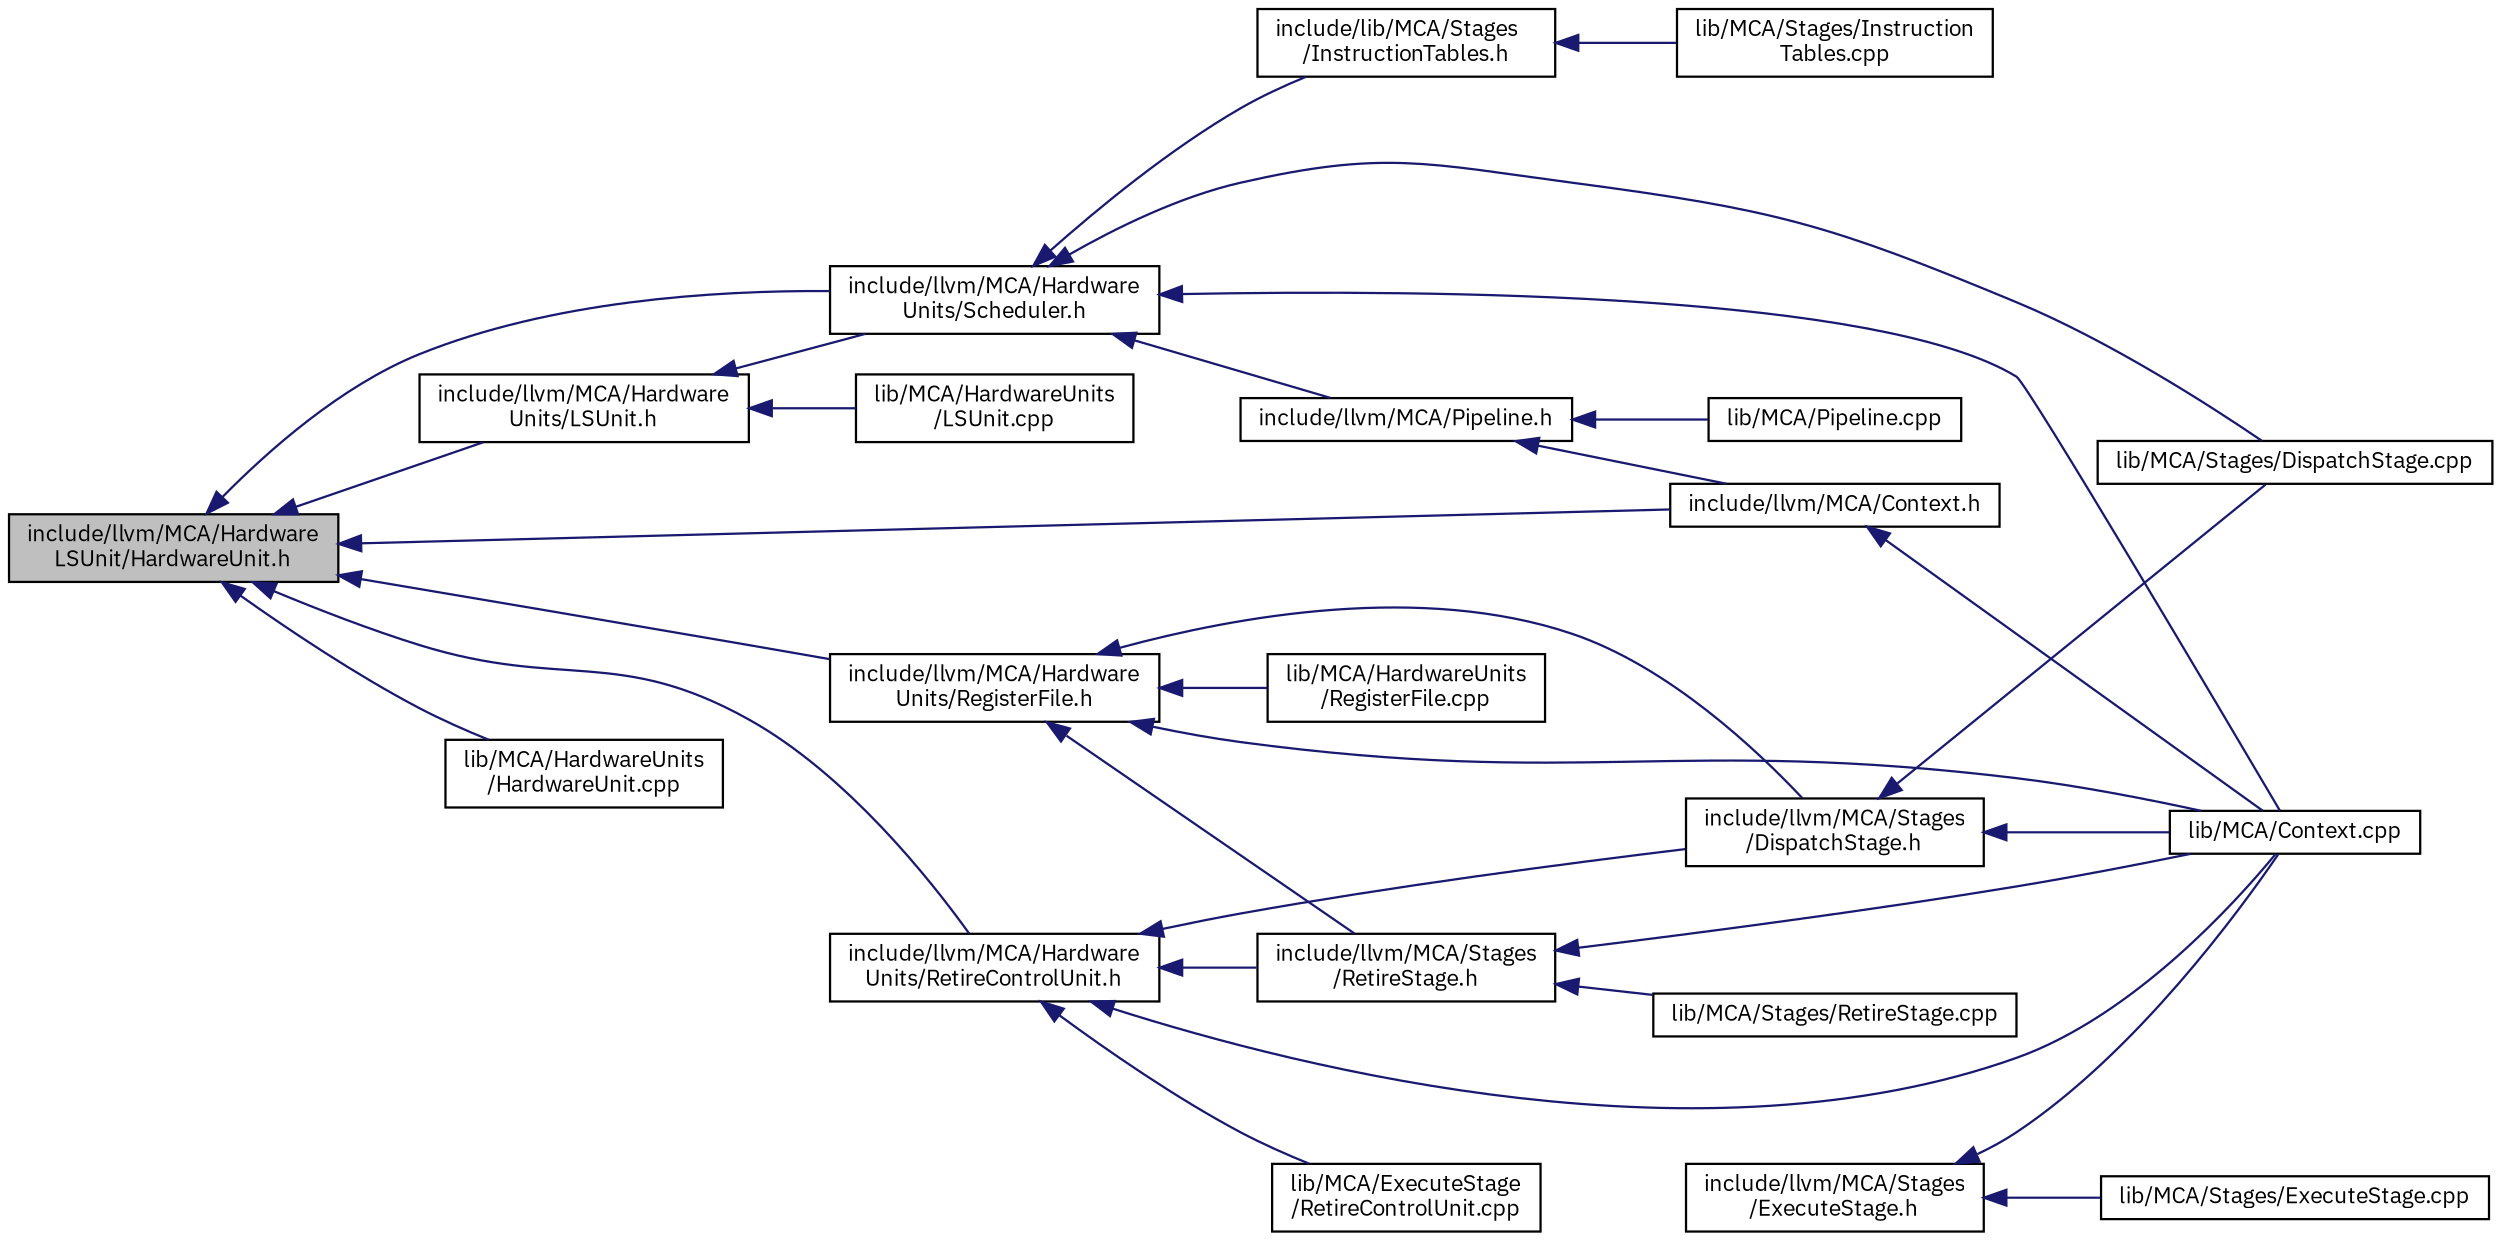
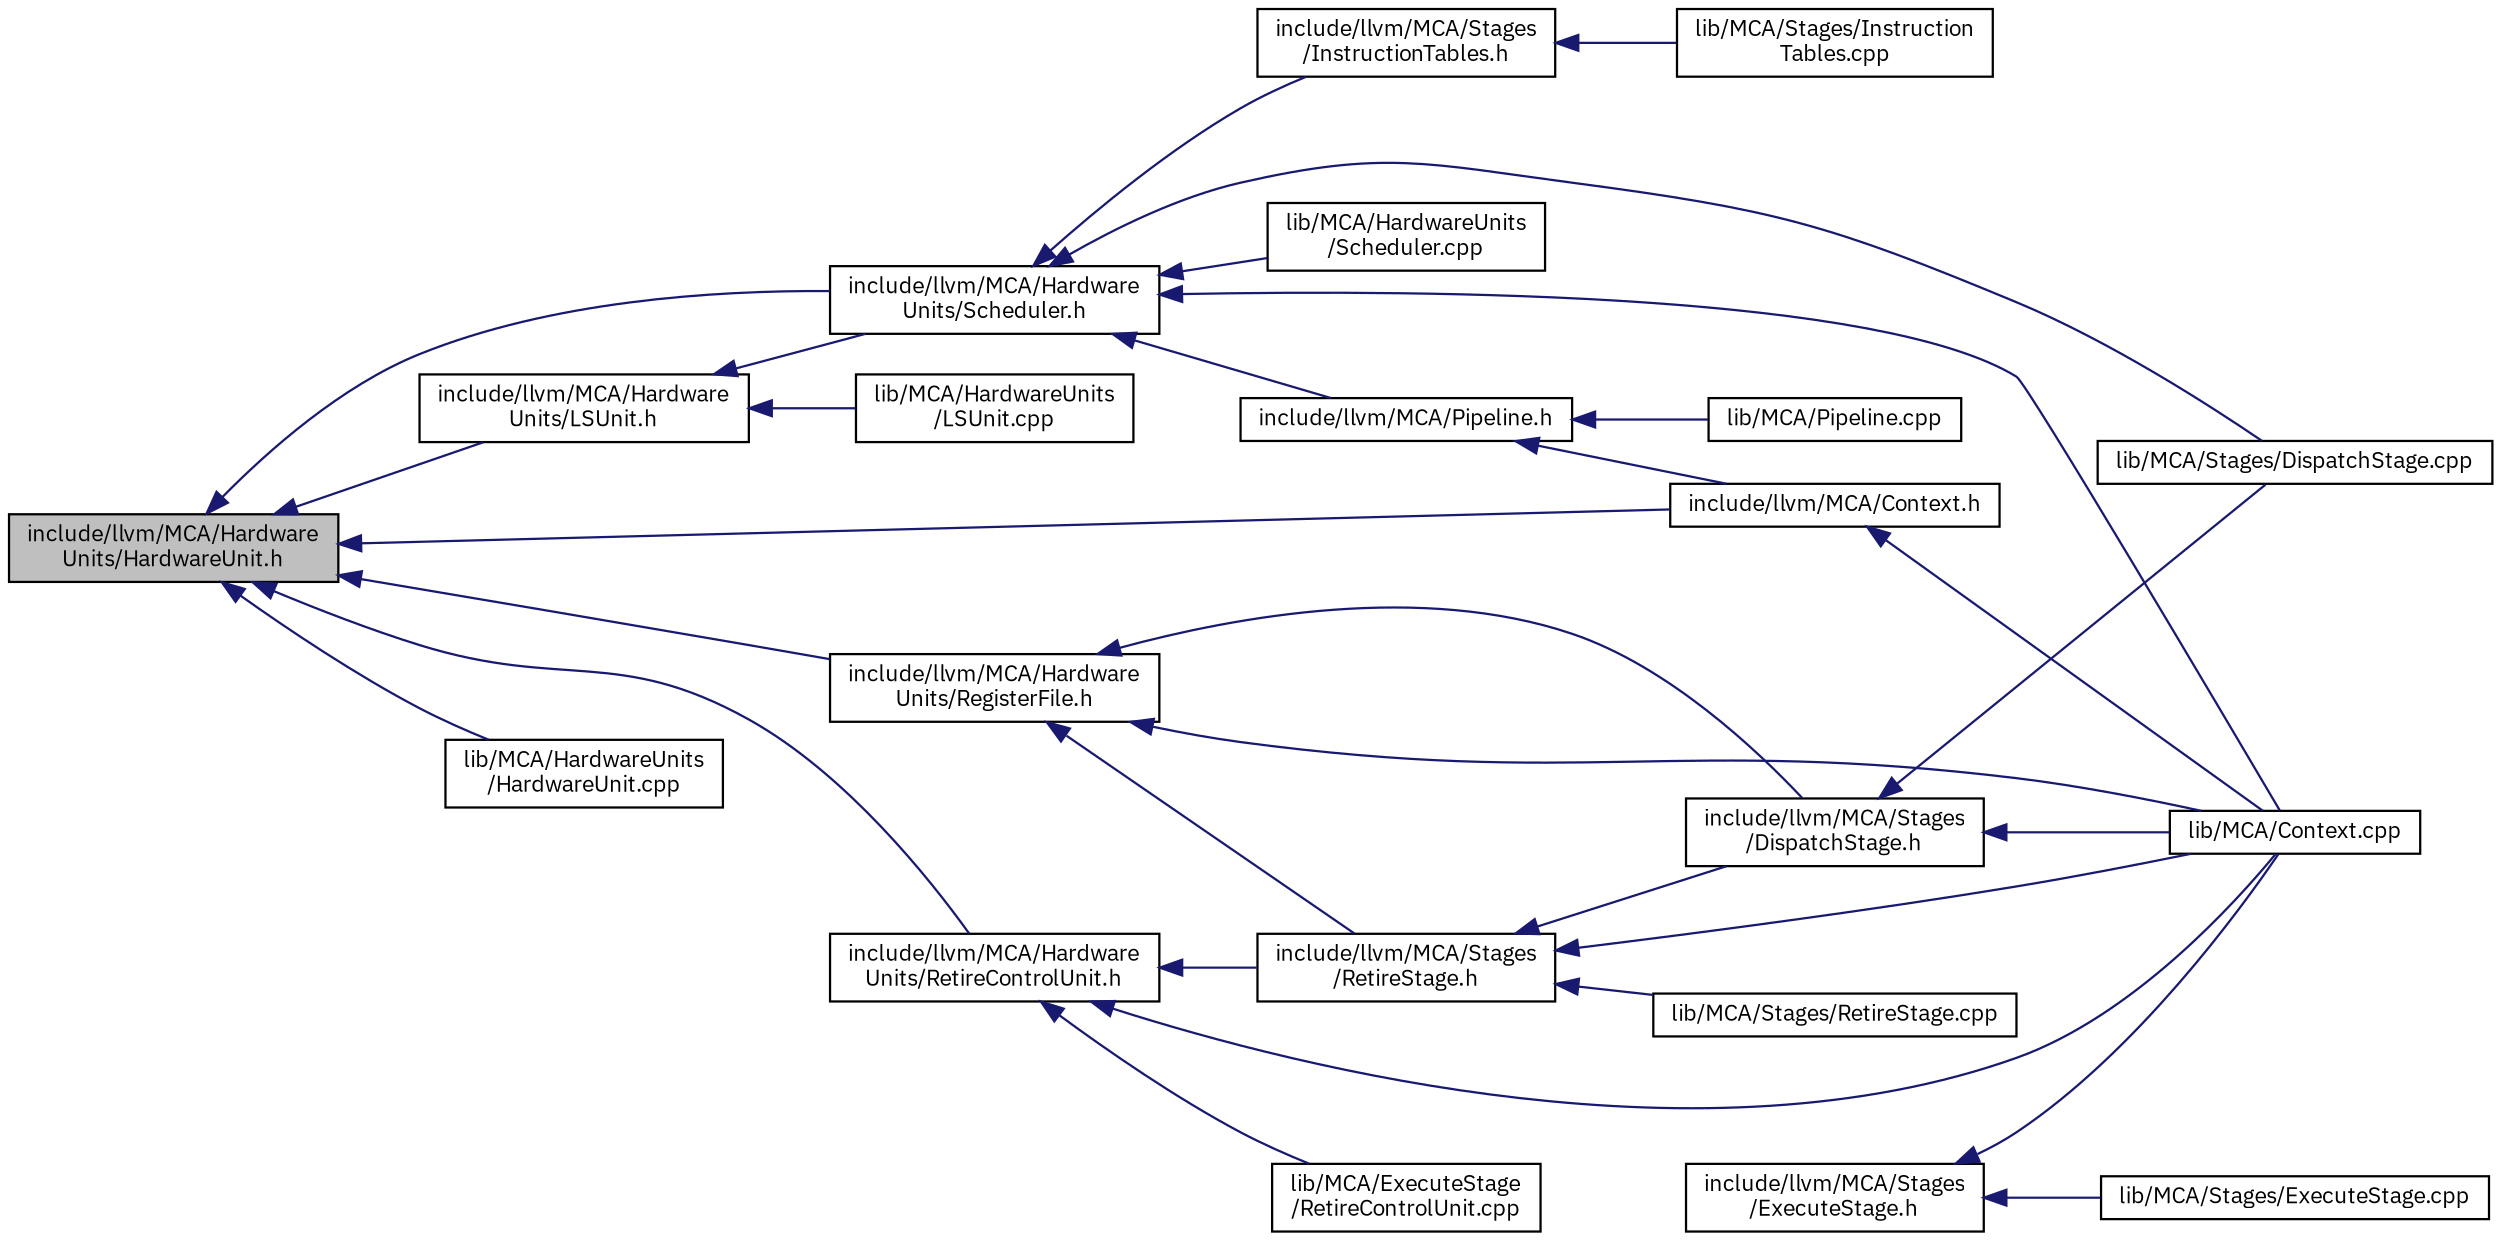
node "include/lib/MCA/Stages /InstructionTables.h": label "include/lib/MCA/Stages /InstructionTables.h" -> "include/llvm/MCA/Stages /InstructionTables.h"
node "lib/MCA/HardwareUnits /Scheduler.cpp": added
node "include/llvm/MCA/Hardware LSUnit/HardwareUnit.h": label "include/llvm/MCA/Hardware LSUnit/HardwareUnit.h" -> "include/llvm/MCA/Hardware Units/HardwareUnit.h"
node "lib/MCA/HardwareUnits /RegisterFile.cpp": removed
edge "include/llvm/MCA/Stages /DispatchStage.h" -> "include/llvm/MCA/Hardware Units/RetireControlUnit.h": now "include/llvm/MCA/Stages /DispatchStage.h" -> "include/llvm/MCA/Stages /RetireStage.h"
